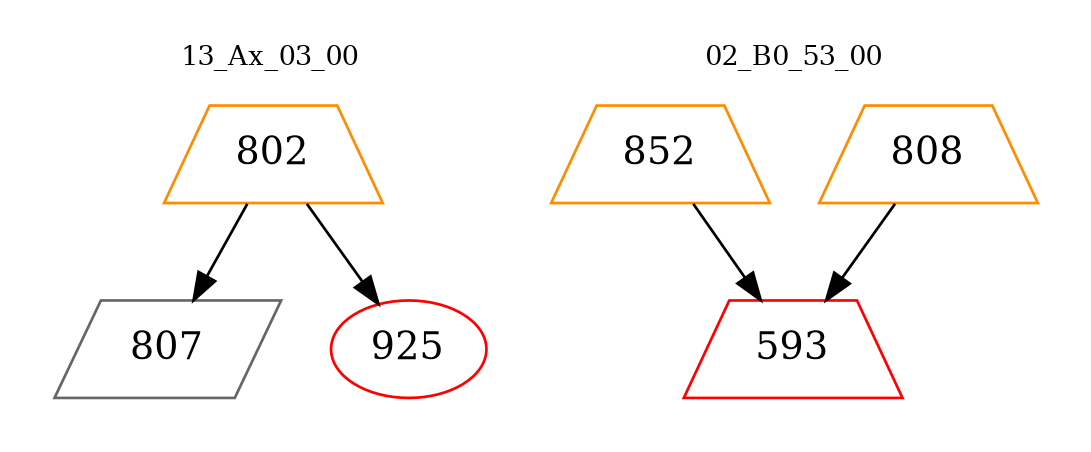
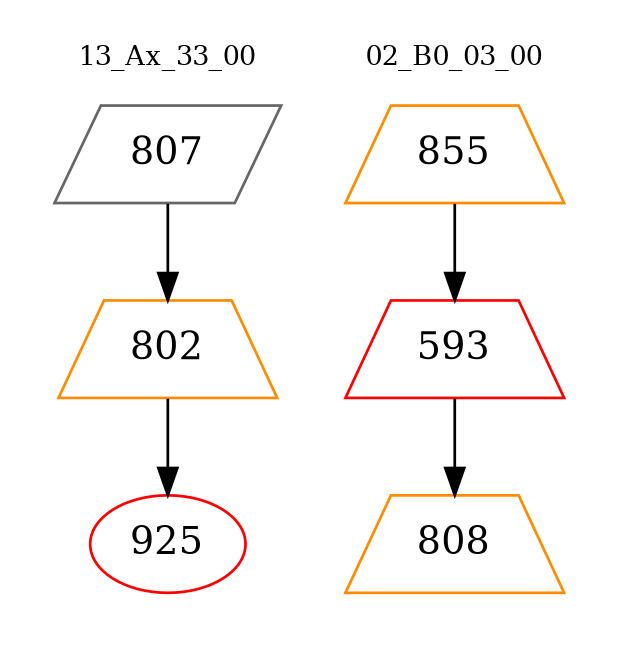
cluster "13_Ax_03_00": label "13_Ax_03_00" -> "13_Ax_33_00"
cluster "02_B0_53_00": label "02_B0_53_00" -> "02_B0_03_00"
node "852": label "852" -> "855"
edge "802" -> "807": reversed
edge "808" -> "593": reversed
